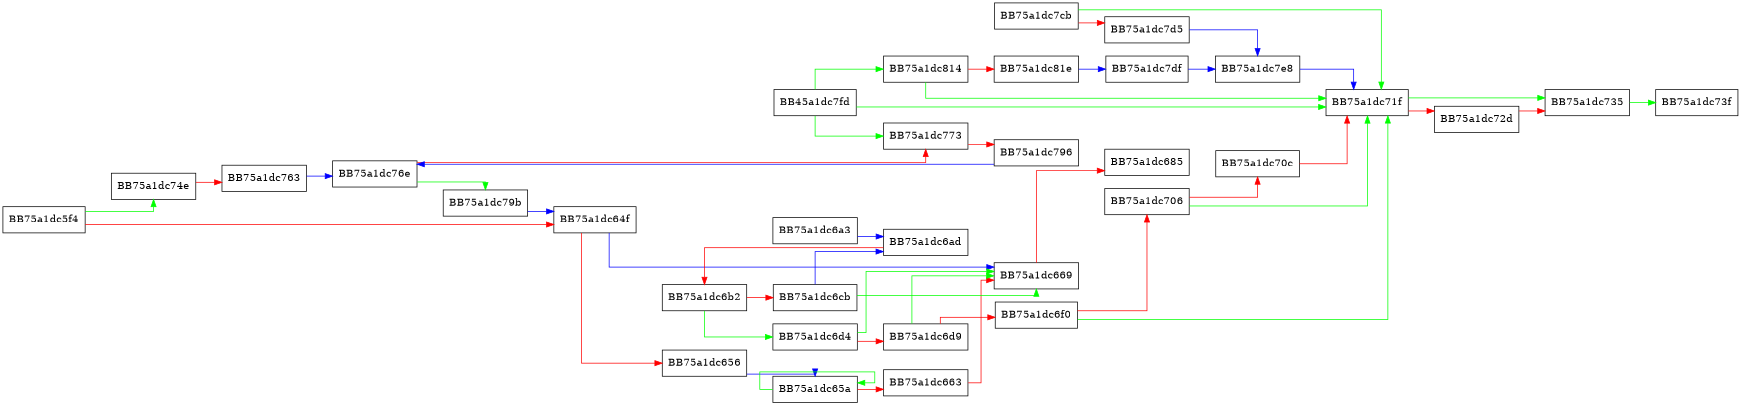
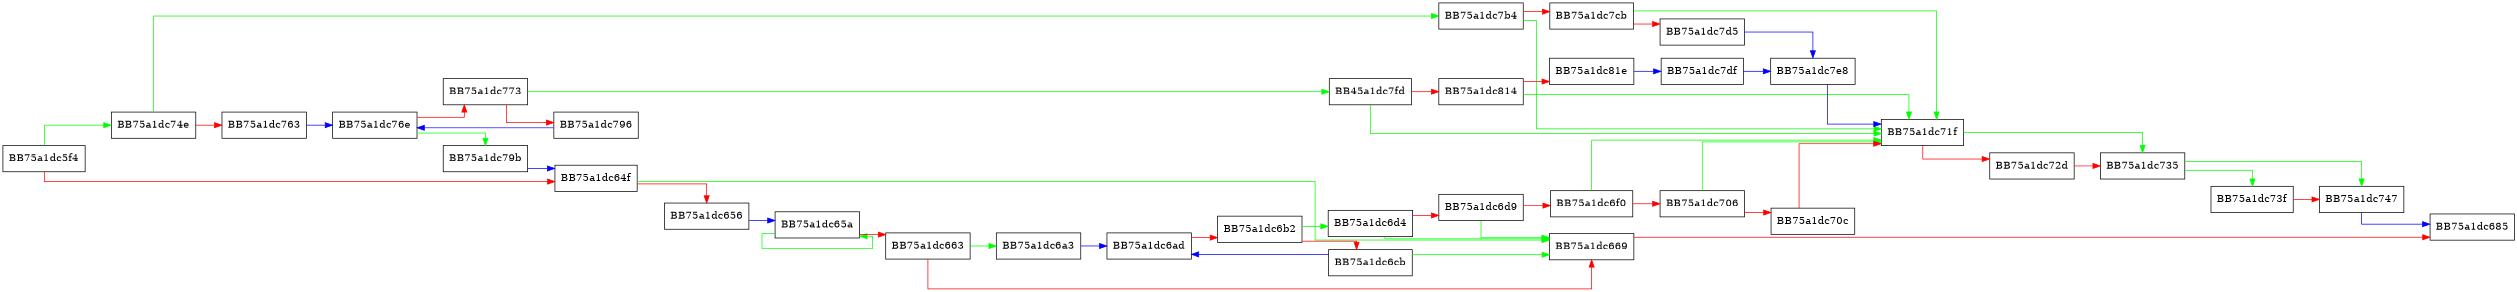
node "BB75a1dc7b4": added
edge "BB45a1dc7fd" -> "BB75a1dc814": color green -> red
edge "BB45a1dc7fd" -> "BB75a1dc773": reversed
node "BB75a1dc747": added
edge "BB75a1dc663" -> "BB75a1dc6a3": added
edge "BB75a1dc64f" -> "BB75a1dc669": color blue -> green
